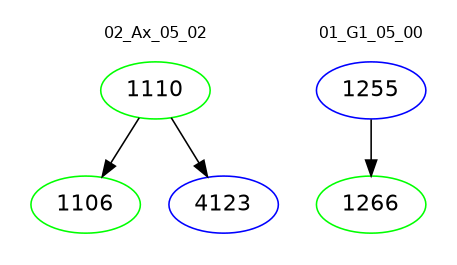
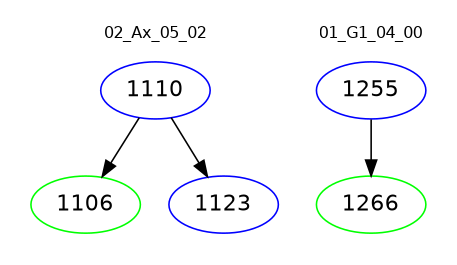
cluster "01_G1_05_00": label "01_G1_05_00" -> "01_G1_04_00"
node "1110": color green -> blue
node "4123": label "4123" -> "1123"
